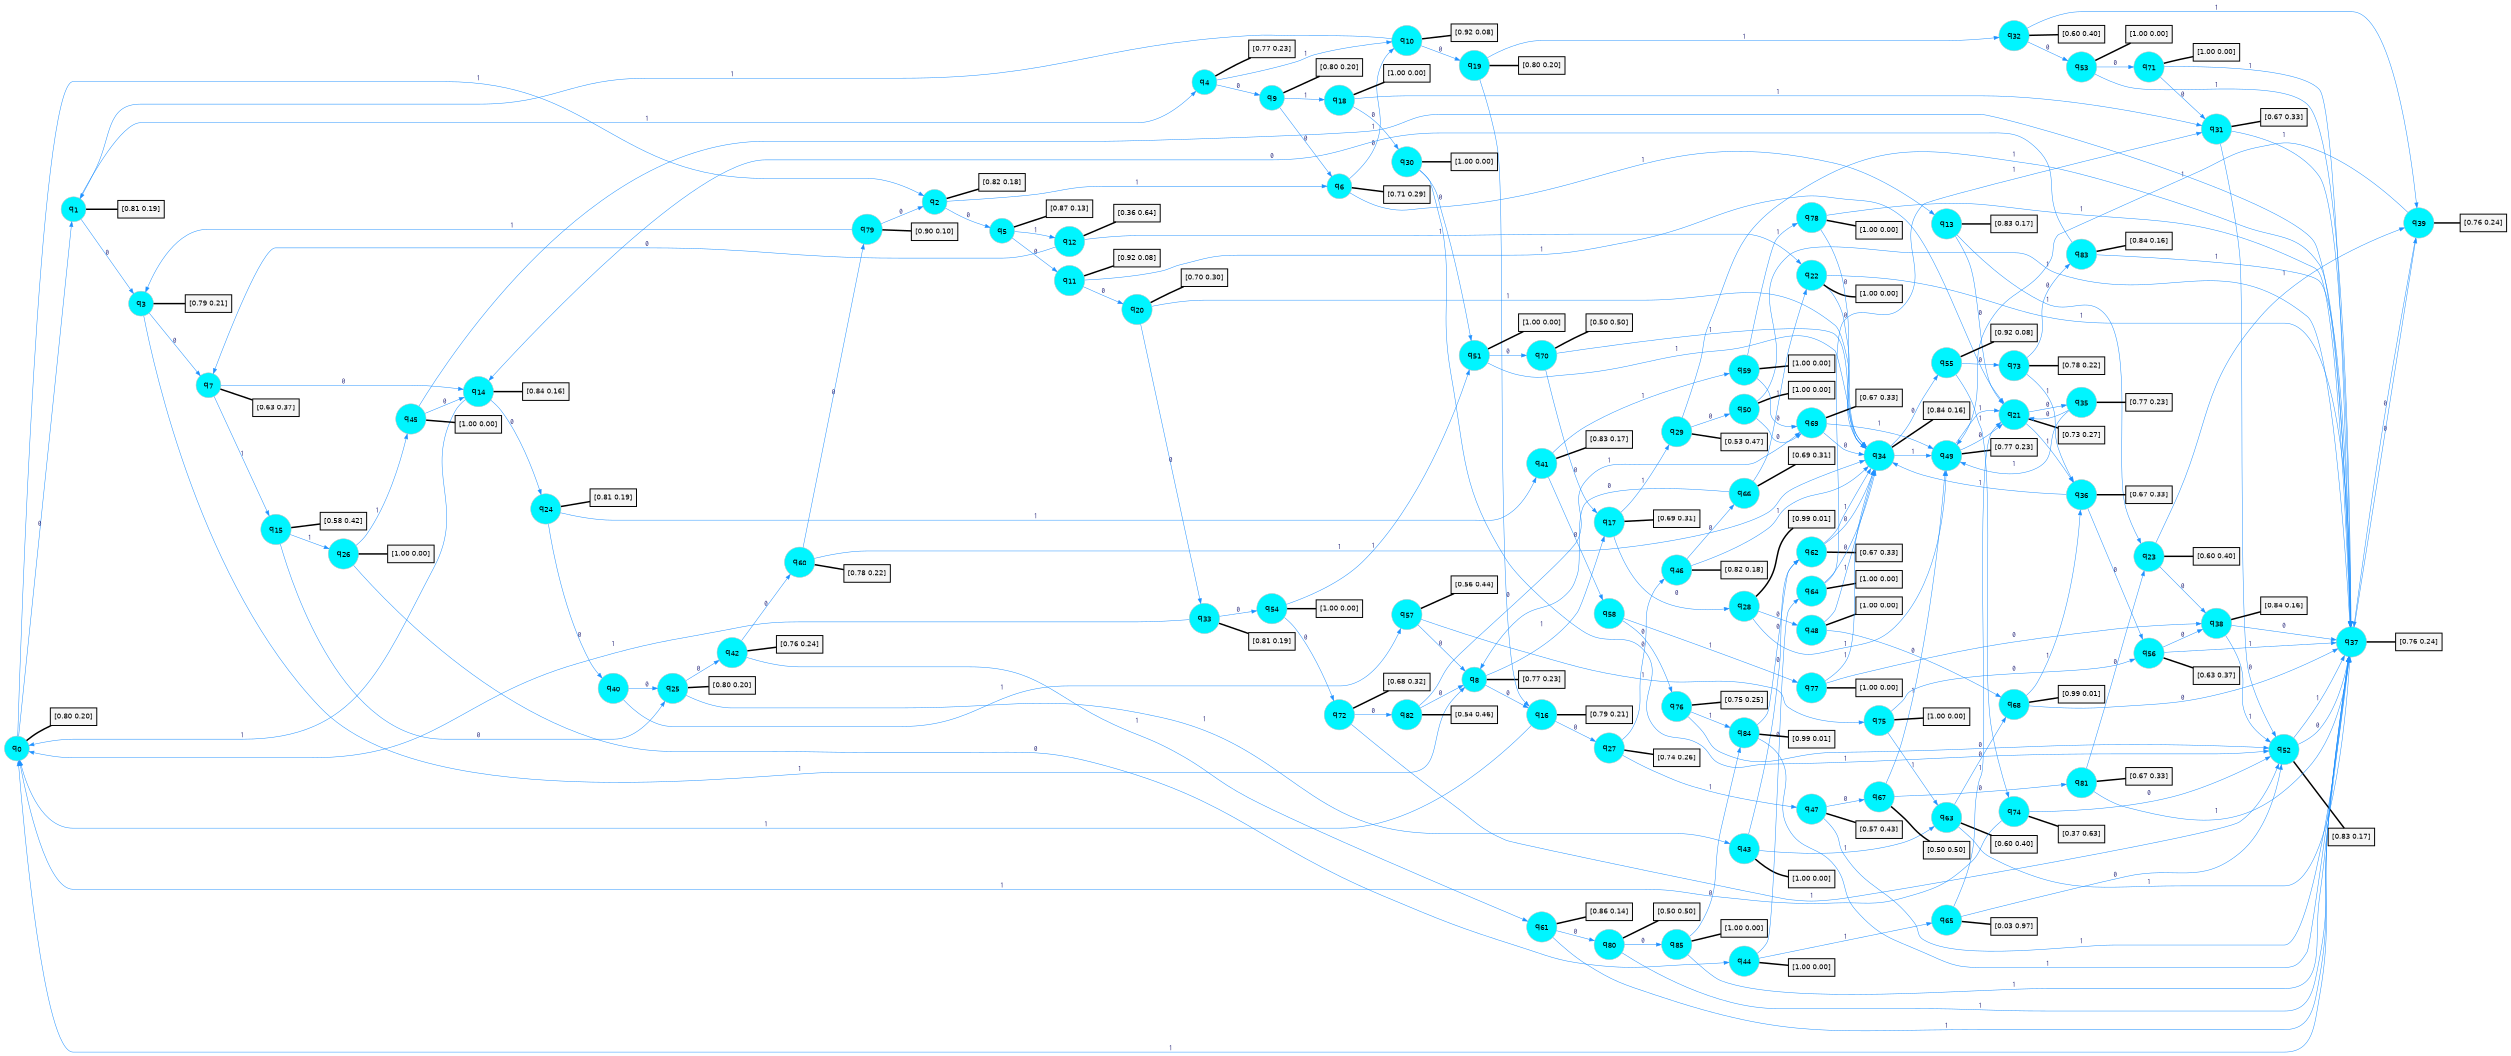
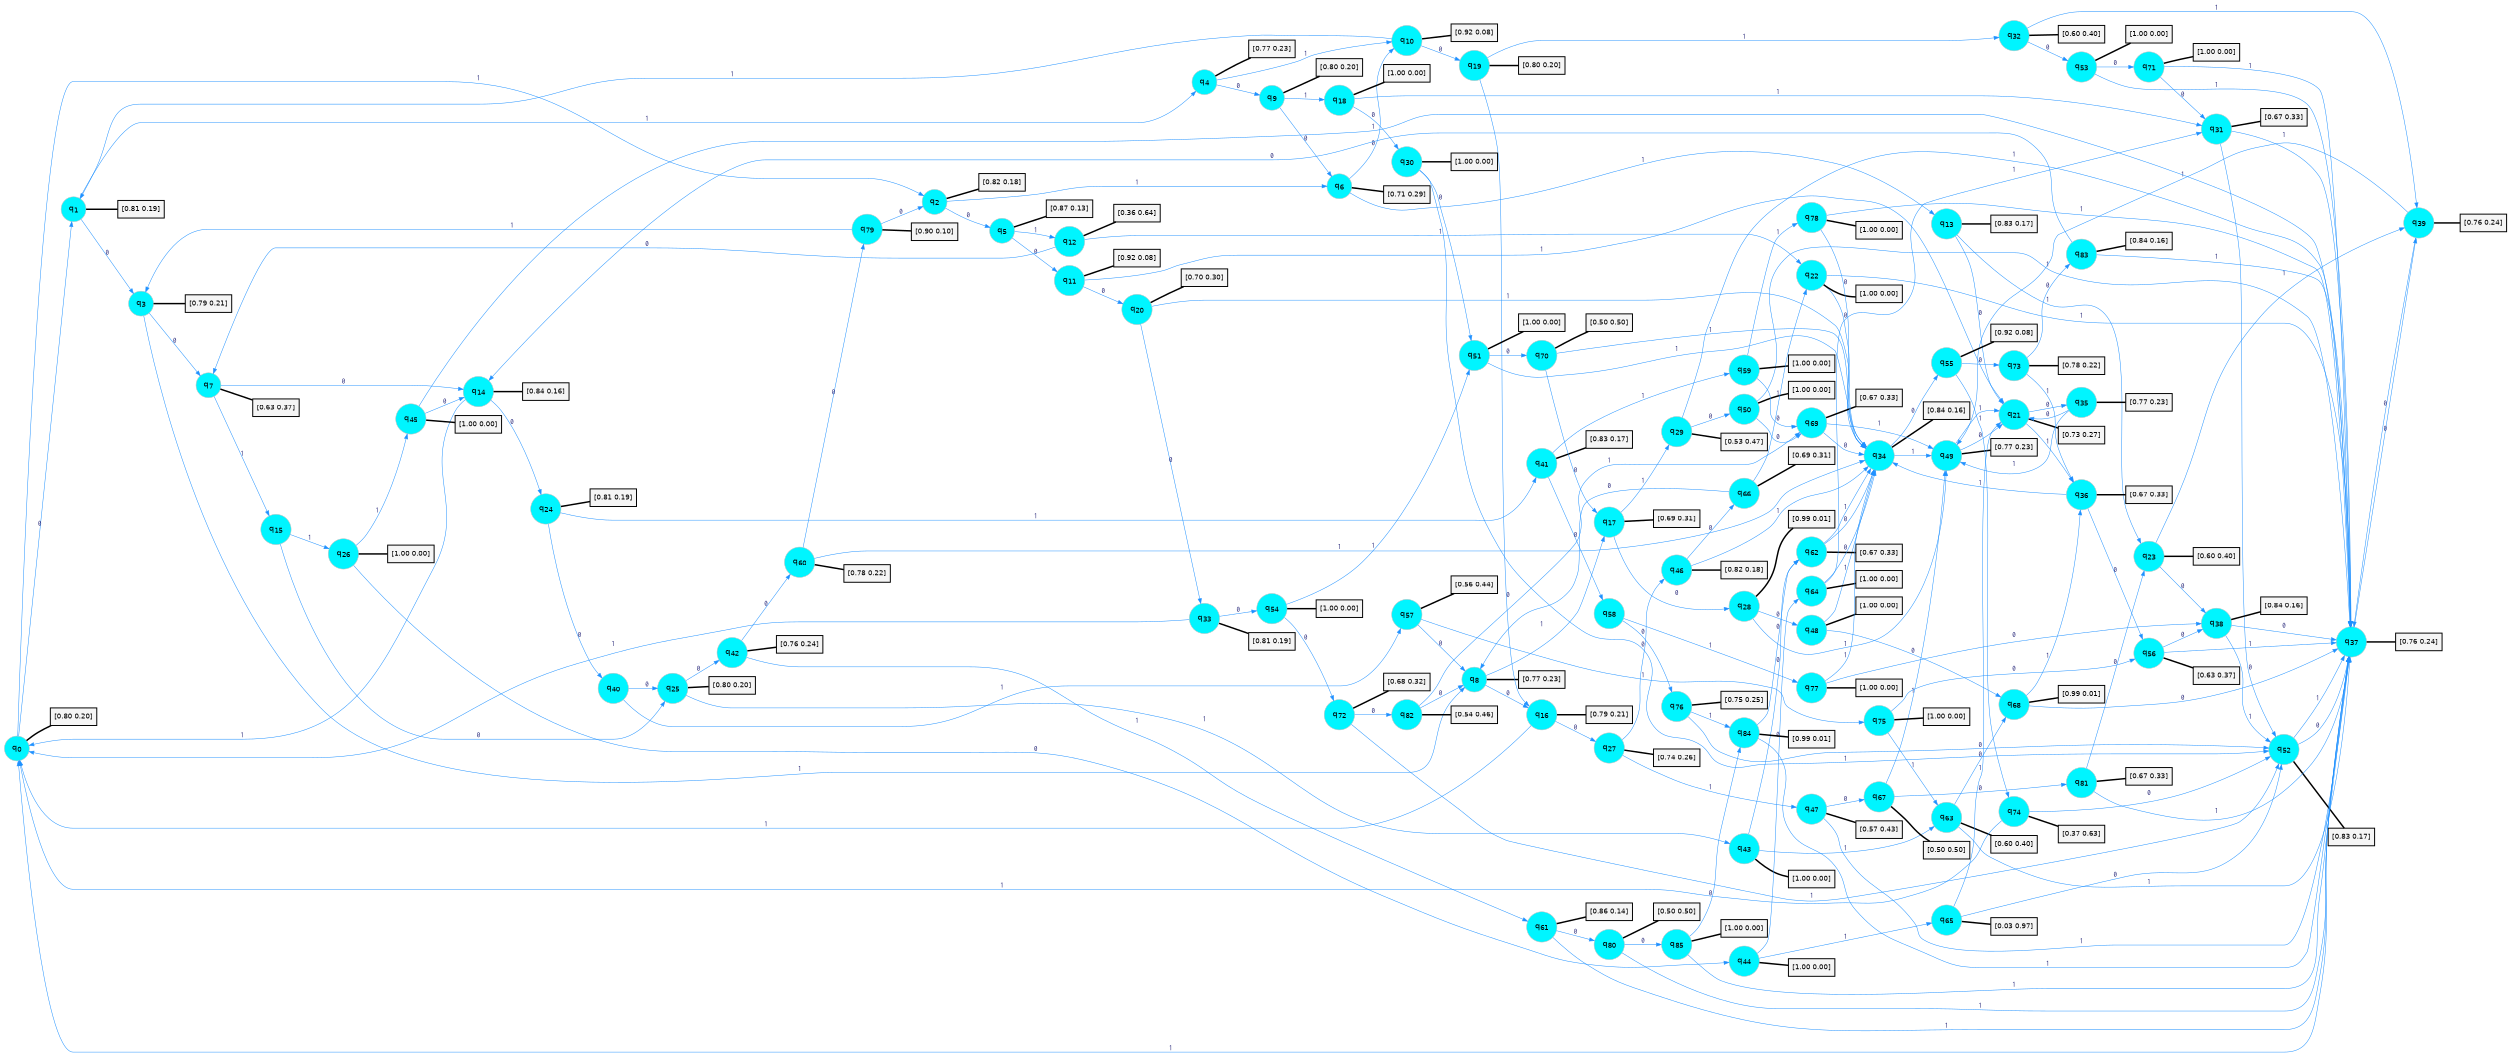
node "[0.58 0.42]": removed
